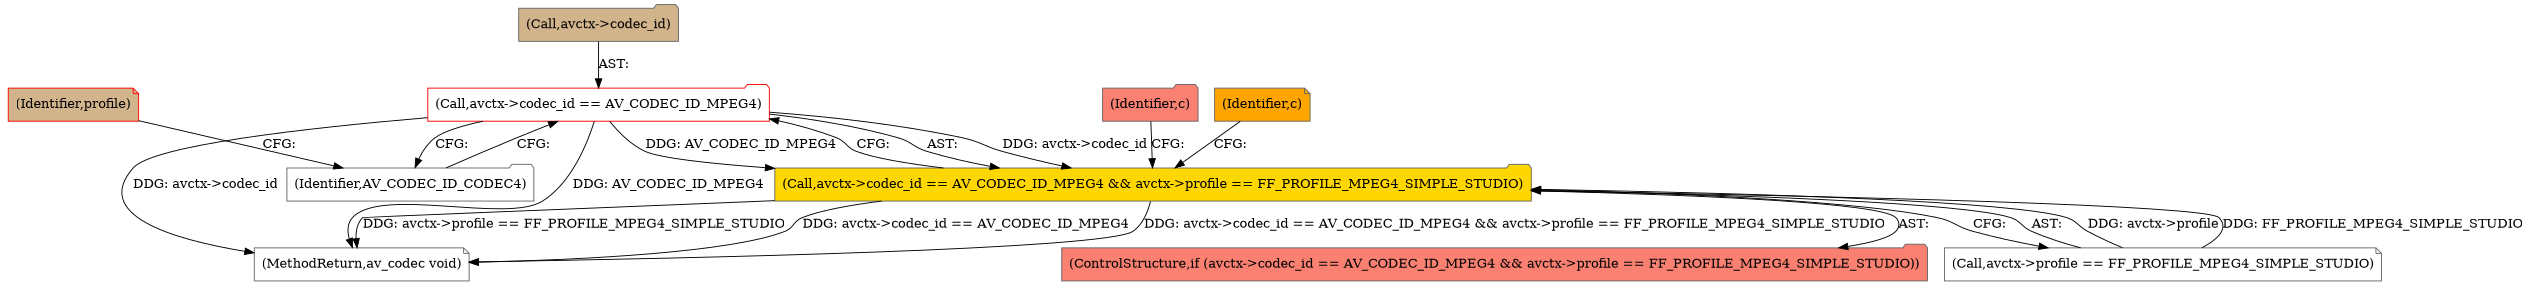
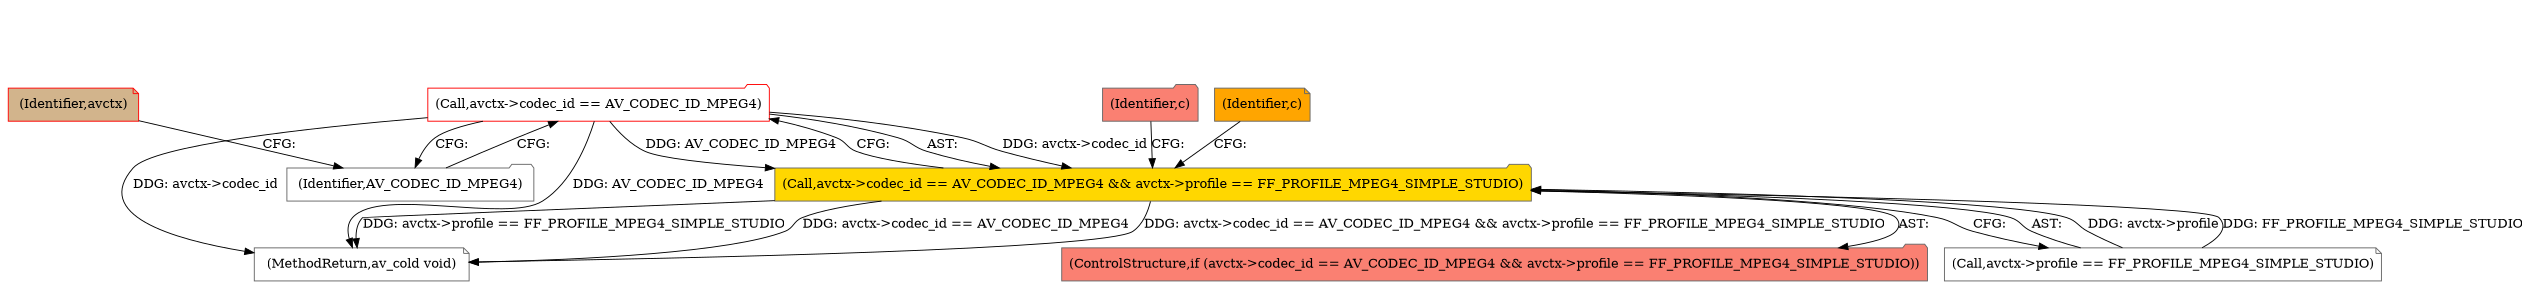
node "(Call,avctx->codec_id)": removed
node "(Identifier,profile)": label "(Identifier,profile)" -> "(Identifier,avctx)"
node "(Identifier,AV_CODEC_ID_CODEC4)": label "(Identifier,AV_CODEC_ID_CODEC4)" -> "(Identifier,AV_CODEC_ID_MPEG4)"
node "(MethodReturn,av_codec void)": label "(MethodReturn,av_codec void)" -> "(MethodReturn,av_cold void)"
